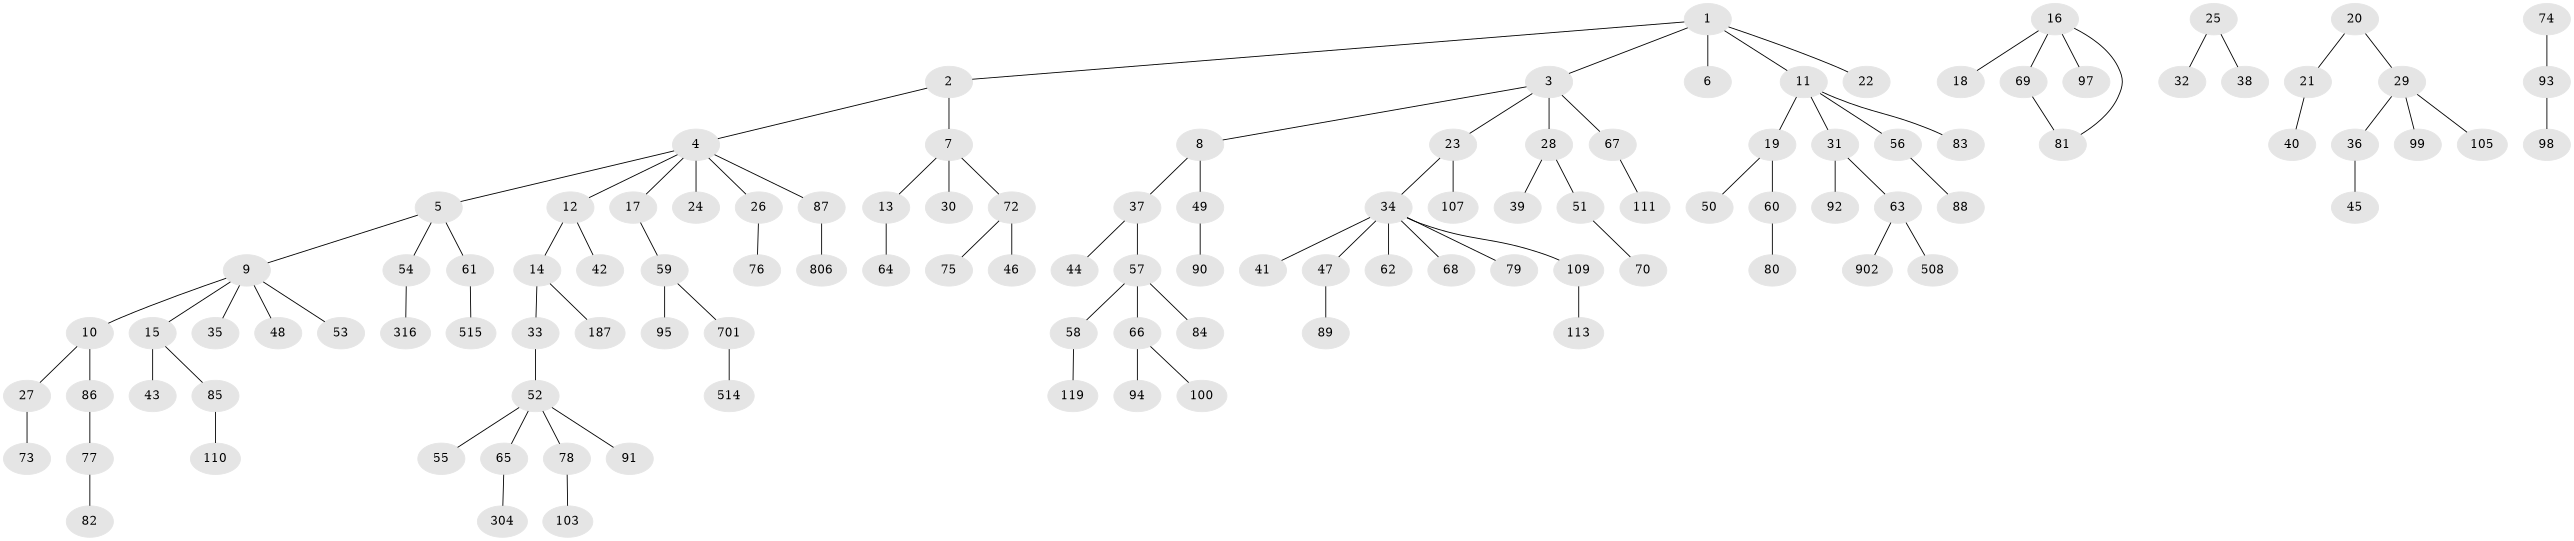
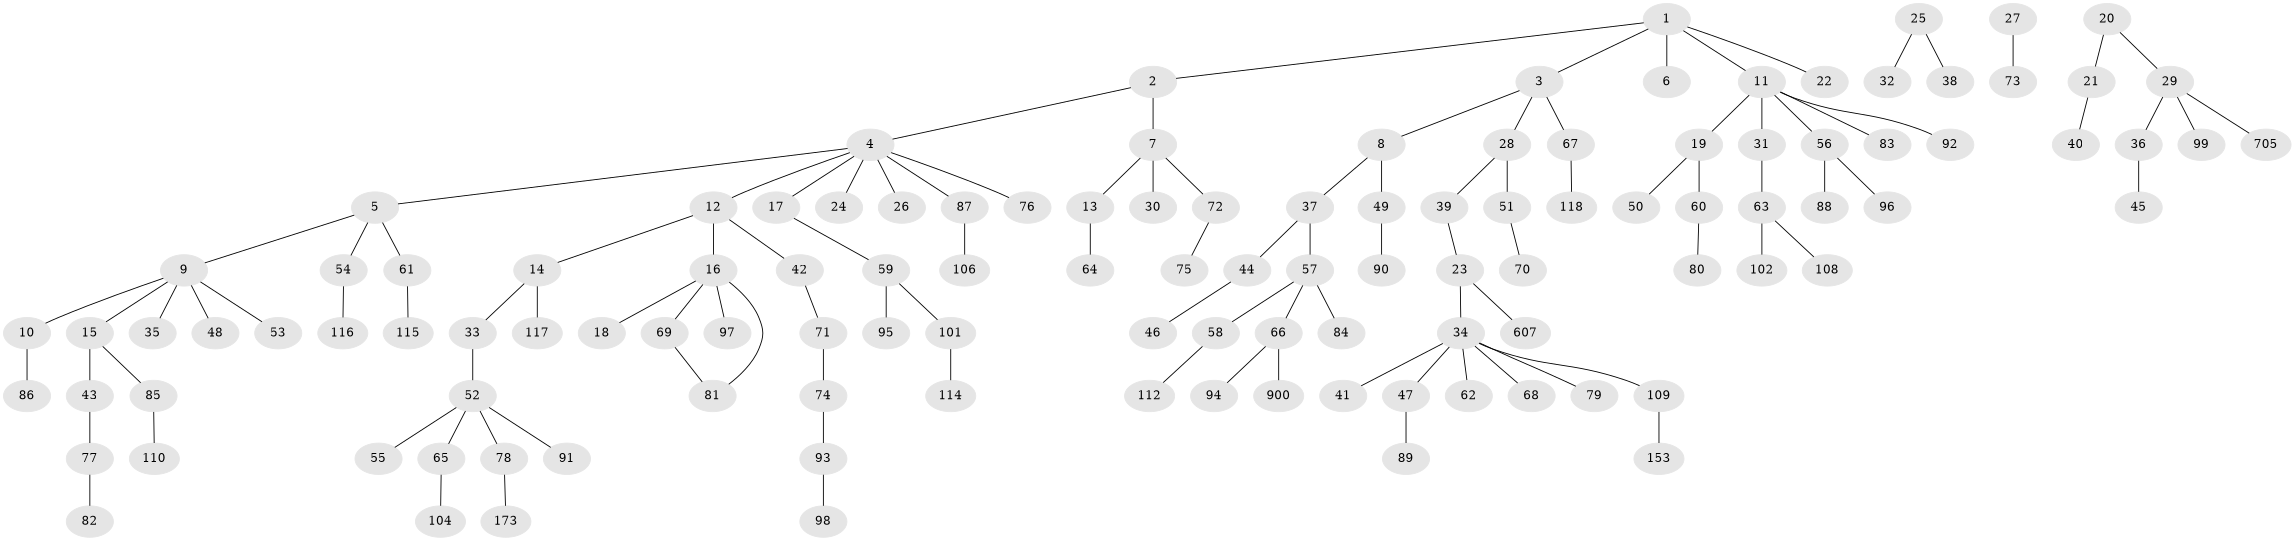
edge "3" -- "23": now "39" -- "23"
node "105": label "105" -> "705"
edge "31" -- "92": now "11" -- "92"
node "107": label "107" -> "607"
node "111": label "111" -> "118"
node "96": added
edge "12" -- "16": added
edge "26" -- "76": now "4" -- "76"
edge "72" -- "46": now "44" -- "46"
node "806": label "806" -> "106"
node "902": label "902" -> "102"
node "508": label "508" -> "108"
node "316": label "316" -> "116"
node "515": label "515" -> "115"
node "187": label "187" -> "117"
node "701": label "701" -> "101"
node "71": added
node "113": label "113" -> "153"
edge "10" -- "27": removed
node "514": label "514" -> "114"
node "119": label "119" -> "112"
node "100": label "100" -> "900"
edge "86" -- "77": now "43" -- "77"
node "304": label "304" -> "104"
node "103": label "103" -> "173"
